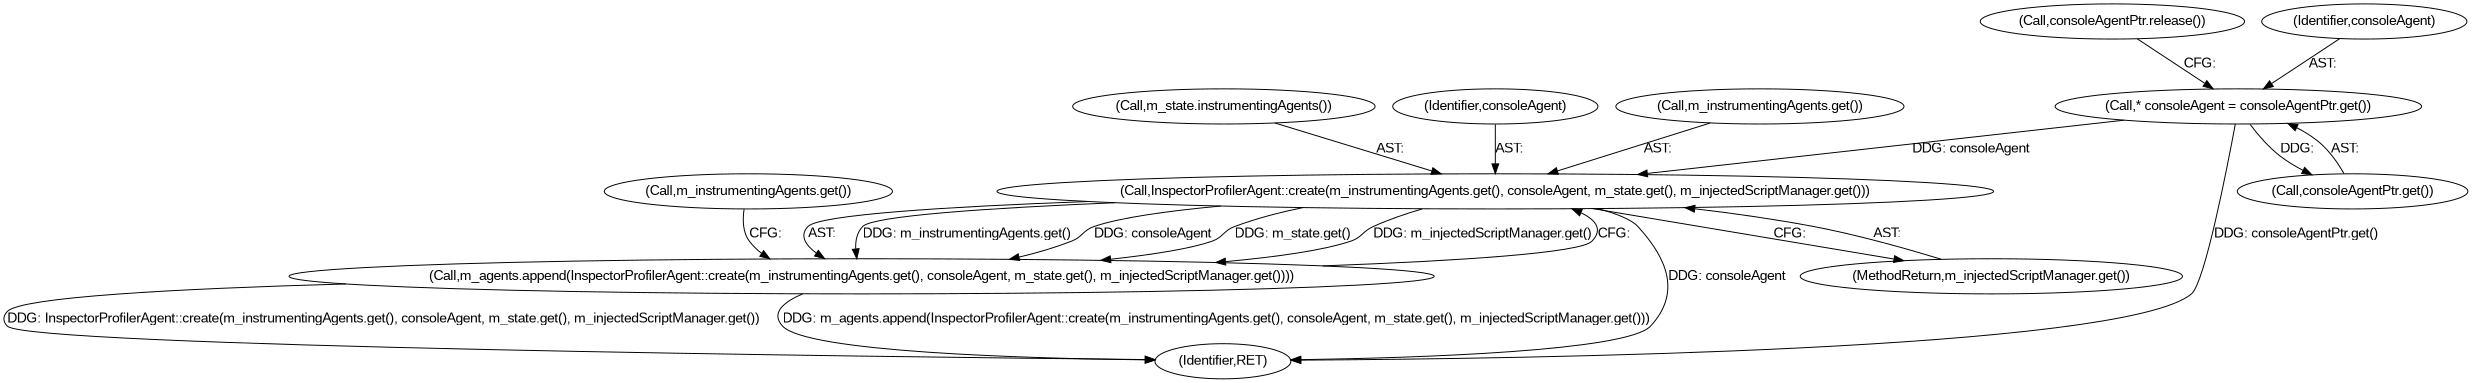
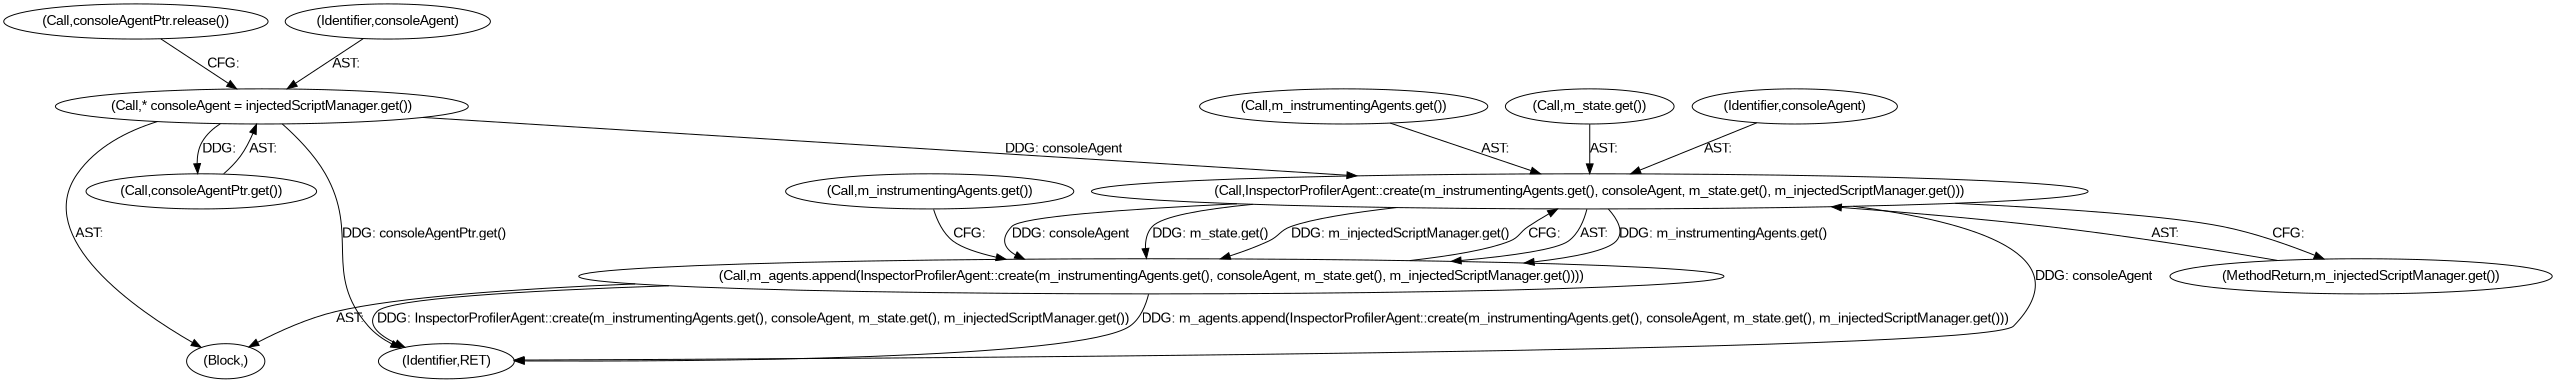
node "(Call,m_state.instrumentingAgents())": label "(Call,m_state.instrumentingAgents())" -> "(Call,m_state.get())"
node "(Call,* consoleAgent = consoleAgentPtr.get())": label "(Call,* consoleAgent = consoleAgentPtr.get())" -> "(Call,* consoleAgent = injectedScriptManager.get())"
node "(Block,)": added
